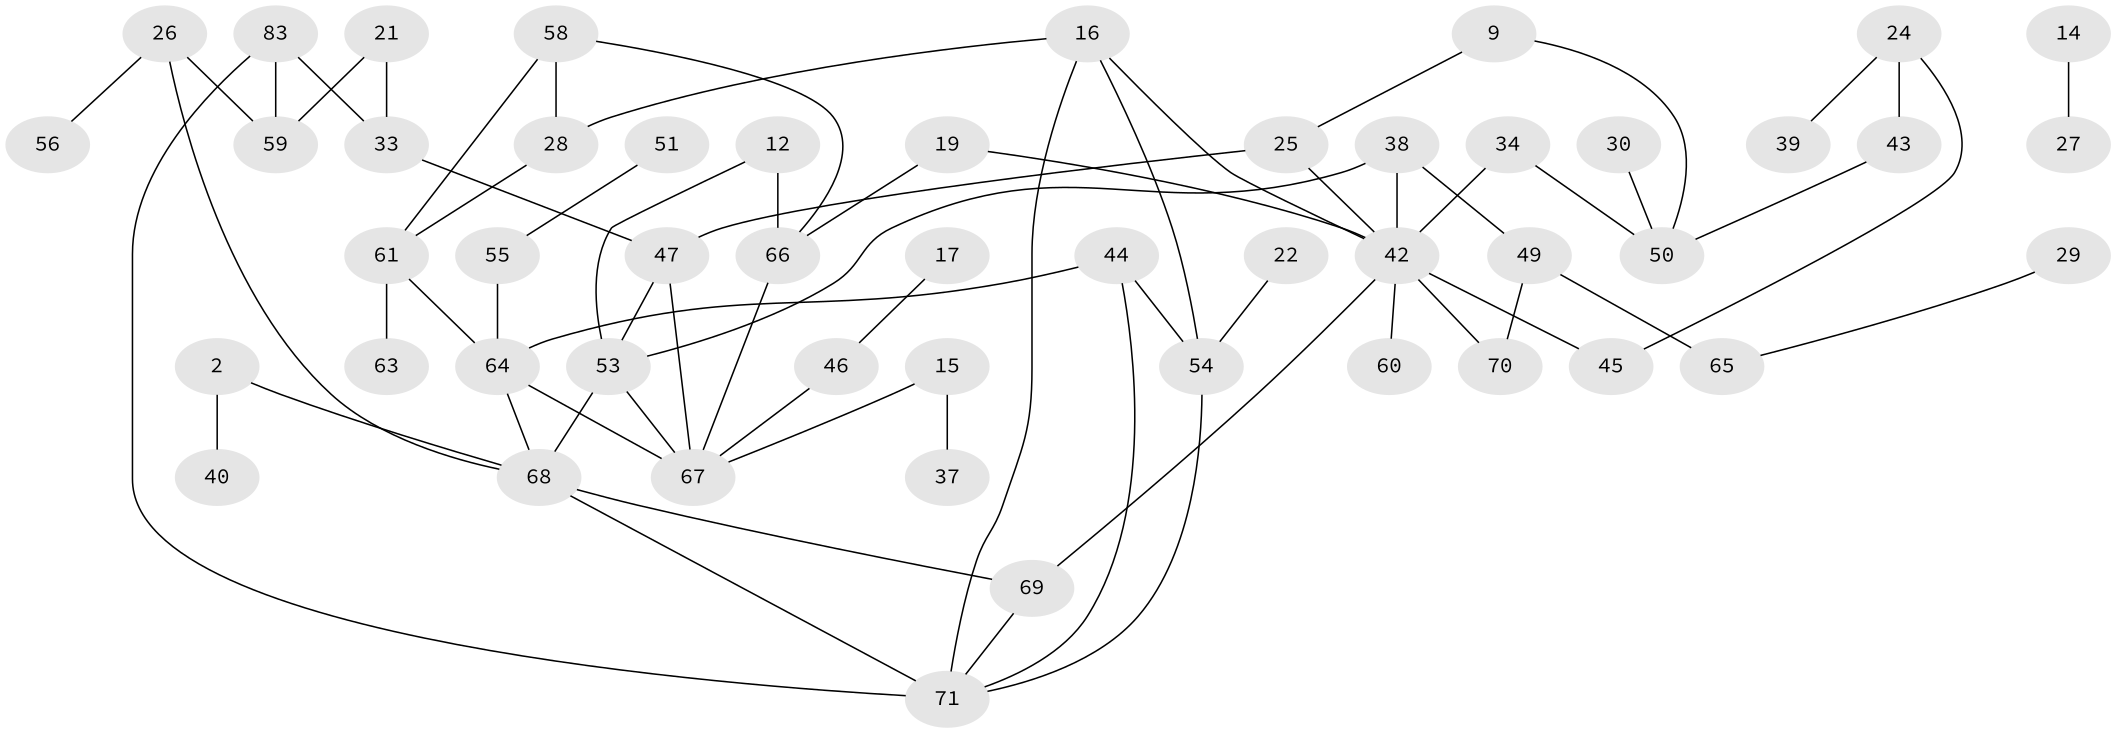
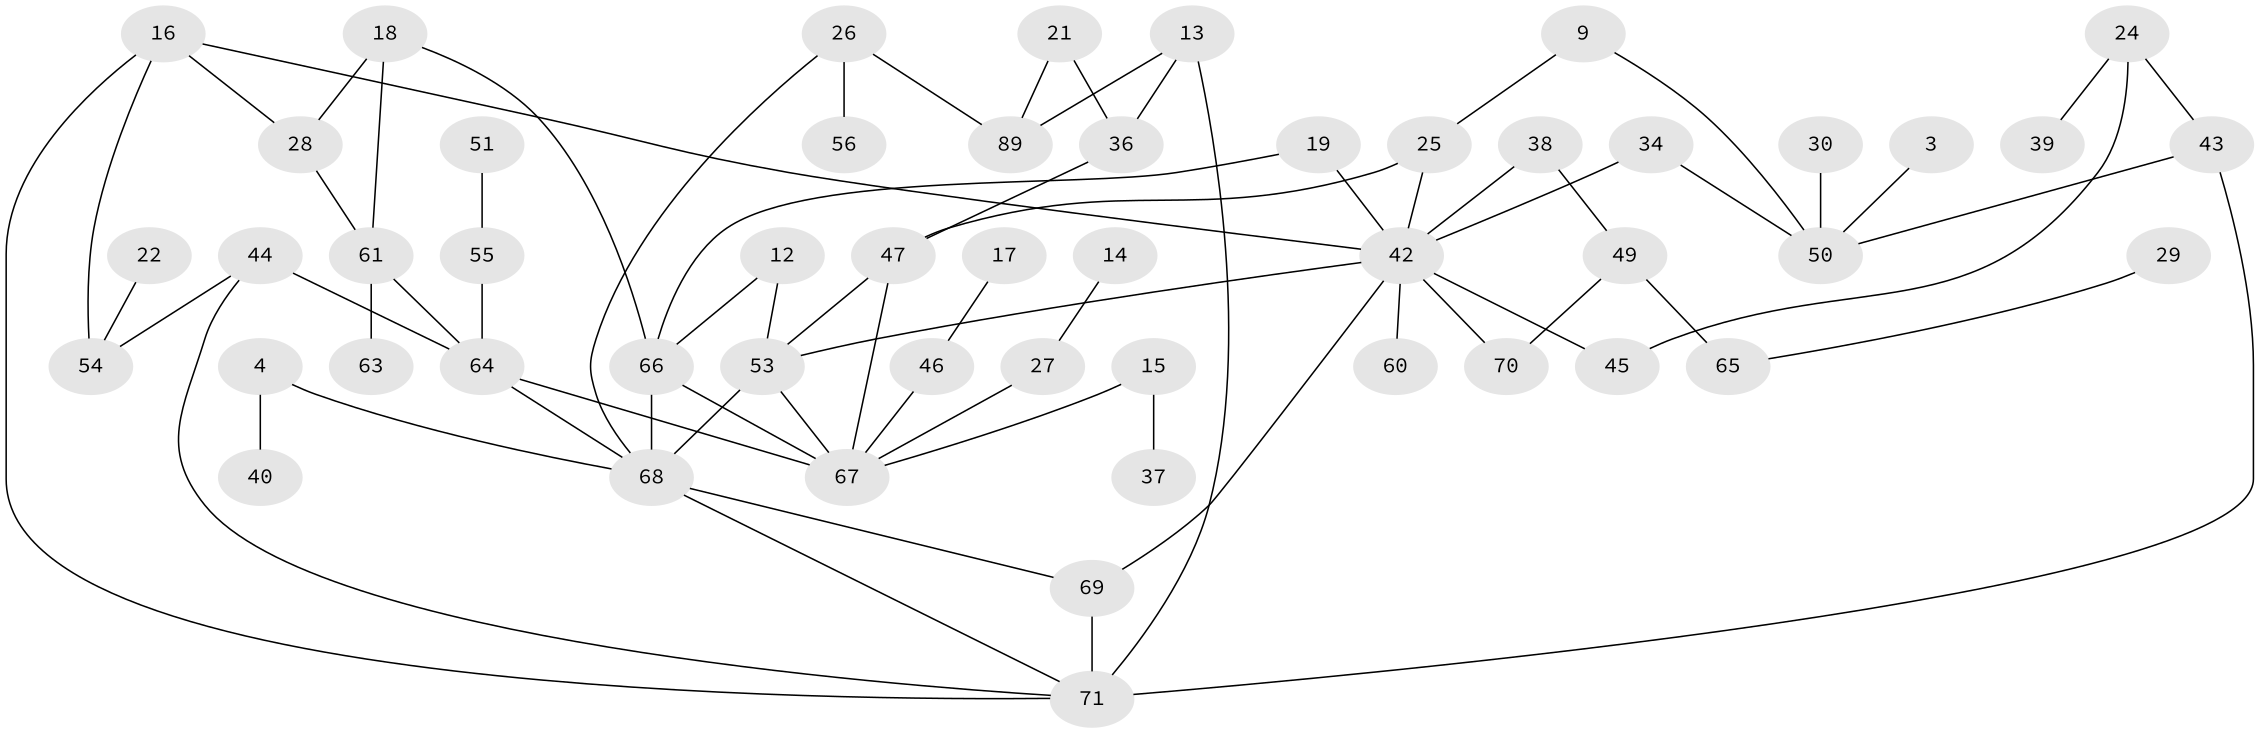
node "83": label "83" -> "13"
node "58": label "58" -> "18"
node "59": label "59" -> "89"
node "33": label "33" -> "36"
node "3": added
edge "38" -- "53": now "42" -- "53"
node "2": label "2" -> "4"
edge "27" -- "67": added
edge "66" -- "68": added
edge "54" -- "71": now "43" -- "71"
